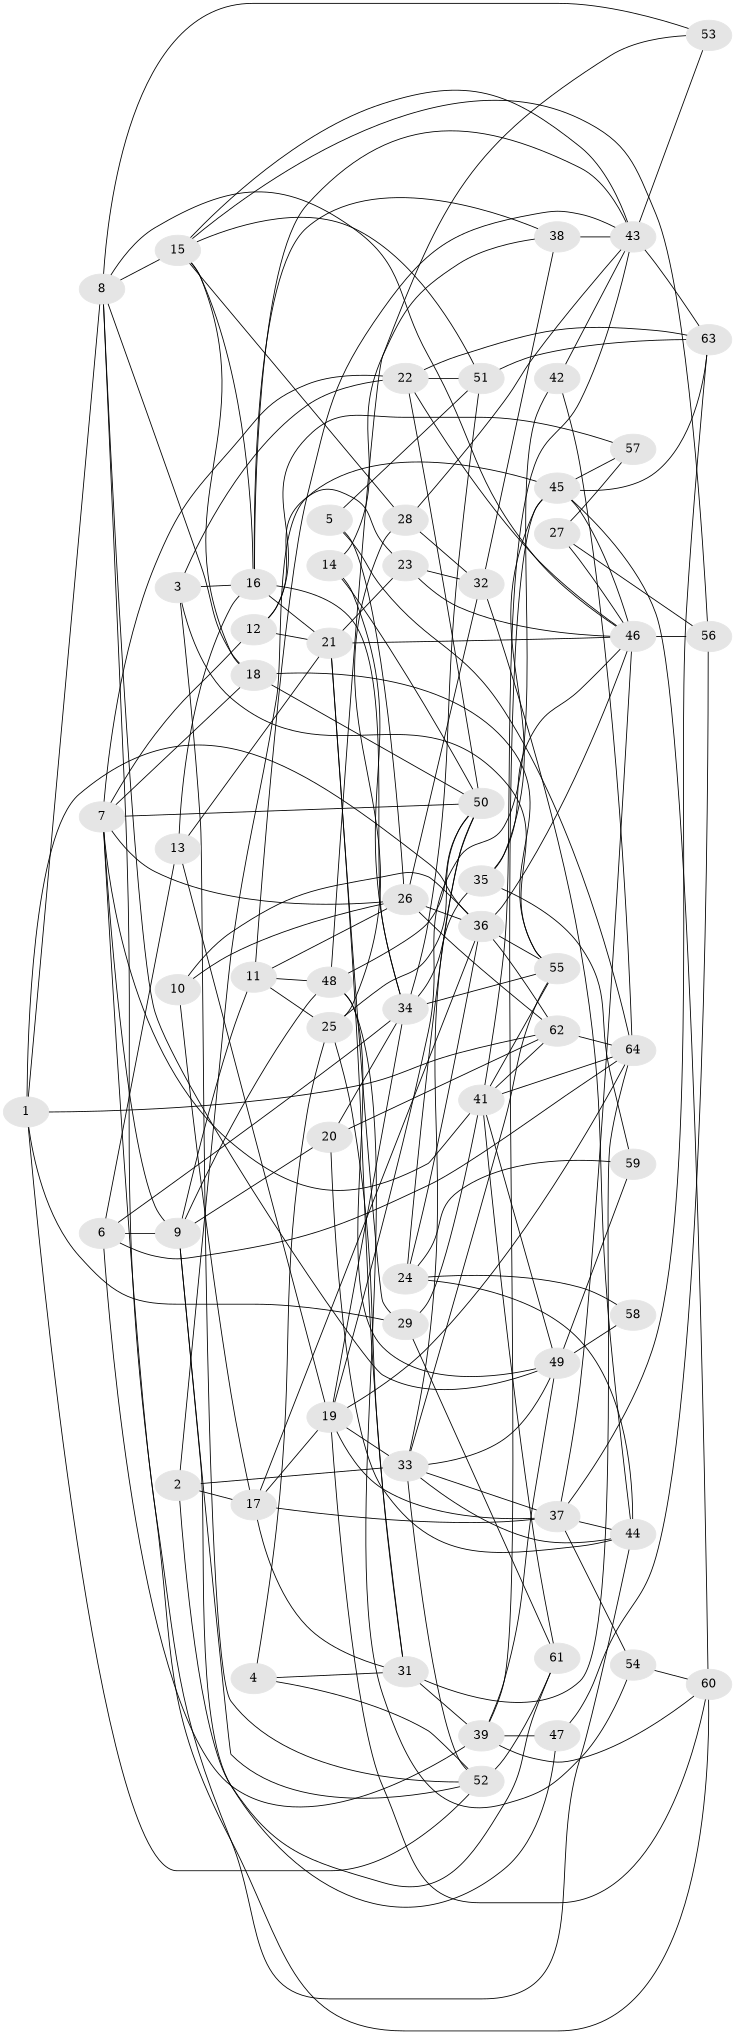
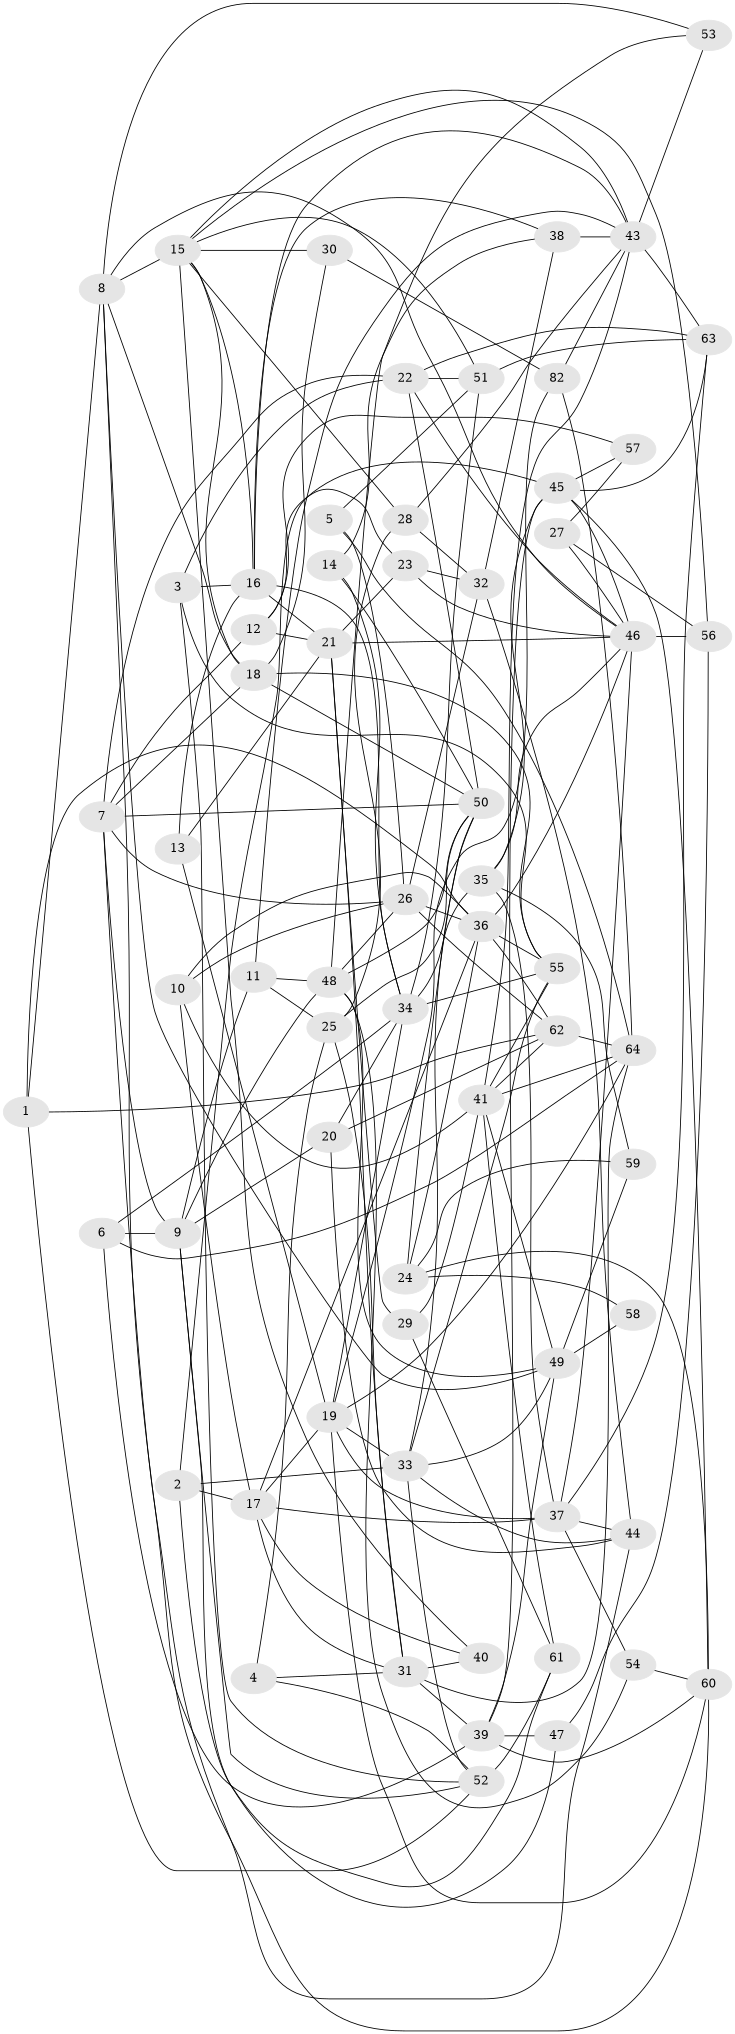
node "30": added
node "42": label "42" -> "82"
edge "26" -- "11": now "26" -- "48"
edge "13" -- "6": removed
edge "7" -- "41": now "10" -- "41"
edge "1" -- "29": removed
edge "24" -- "44": now "24" -- "60"
edge "33" -- "37": now "35" -- "37"
node "40": added
